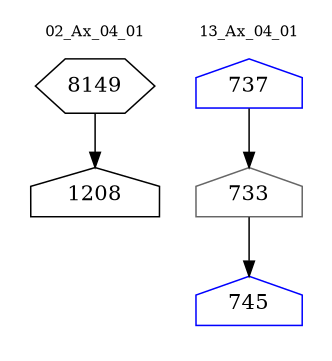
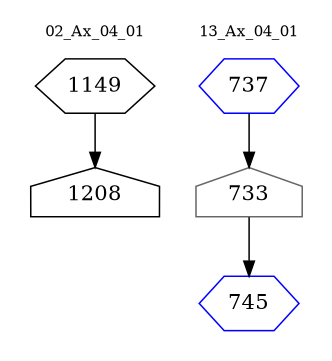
node "8149": label "8149" -> "1149"
node "737": shape house -> hexagon
node "745": shape house -> hexagon
